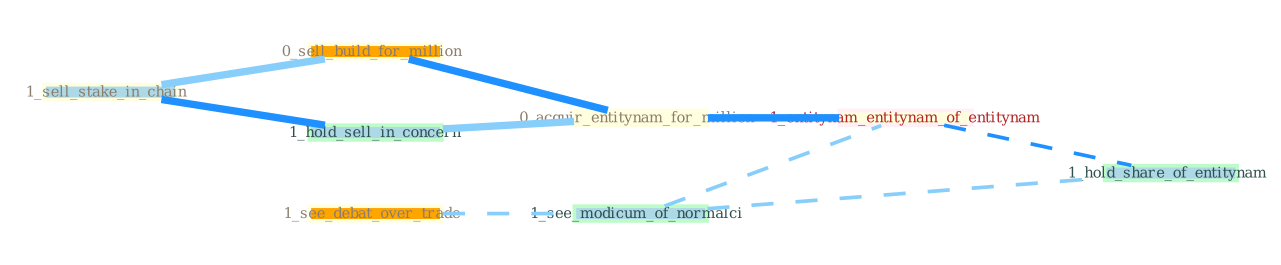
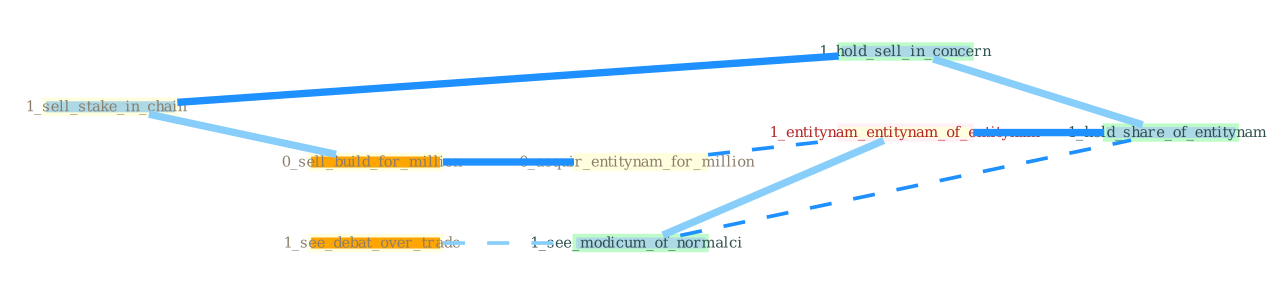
edge "0_acquir_entitynam_for_million" -- "1_entitynam_entitynam_of_entitynam": style bold -> dashed
edge "0_acquir_entitynam_for_million" -- "1_hold_sell_in_concern": now "1_hold_share_of_entitynam" -- "1_hold_sell_in_concern"
edge "1_entitynam_entitynam_of_entitynam" -- "1_hold_share_of_entitynam": style dashed -> bold
edge "1_entitynam_entitynam_of_entitynam" -- "1_see_modicum_of_normalci": style dashed -> bold
edge "1_hold_share_of_entitynam" -- "1_see_modicum_of_normalci": color #87cefa -> #1e90ff
